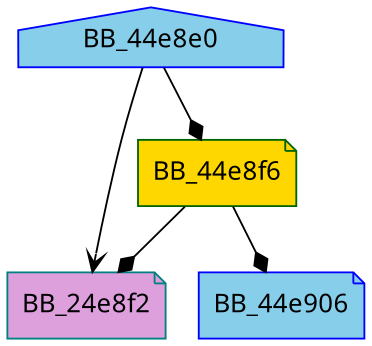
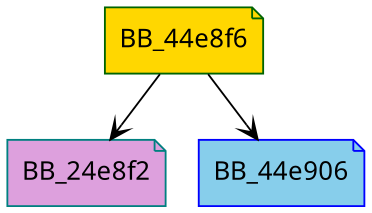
node "BB_44e8e0": removed
edge "BB_44e8f6" -> "BB_44e906": arrowhead diamond -> vee
edge "BB_44e8f6" -> "BB_24e8f2": arrowhead diamond -> vee
